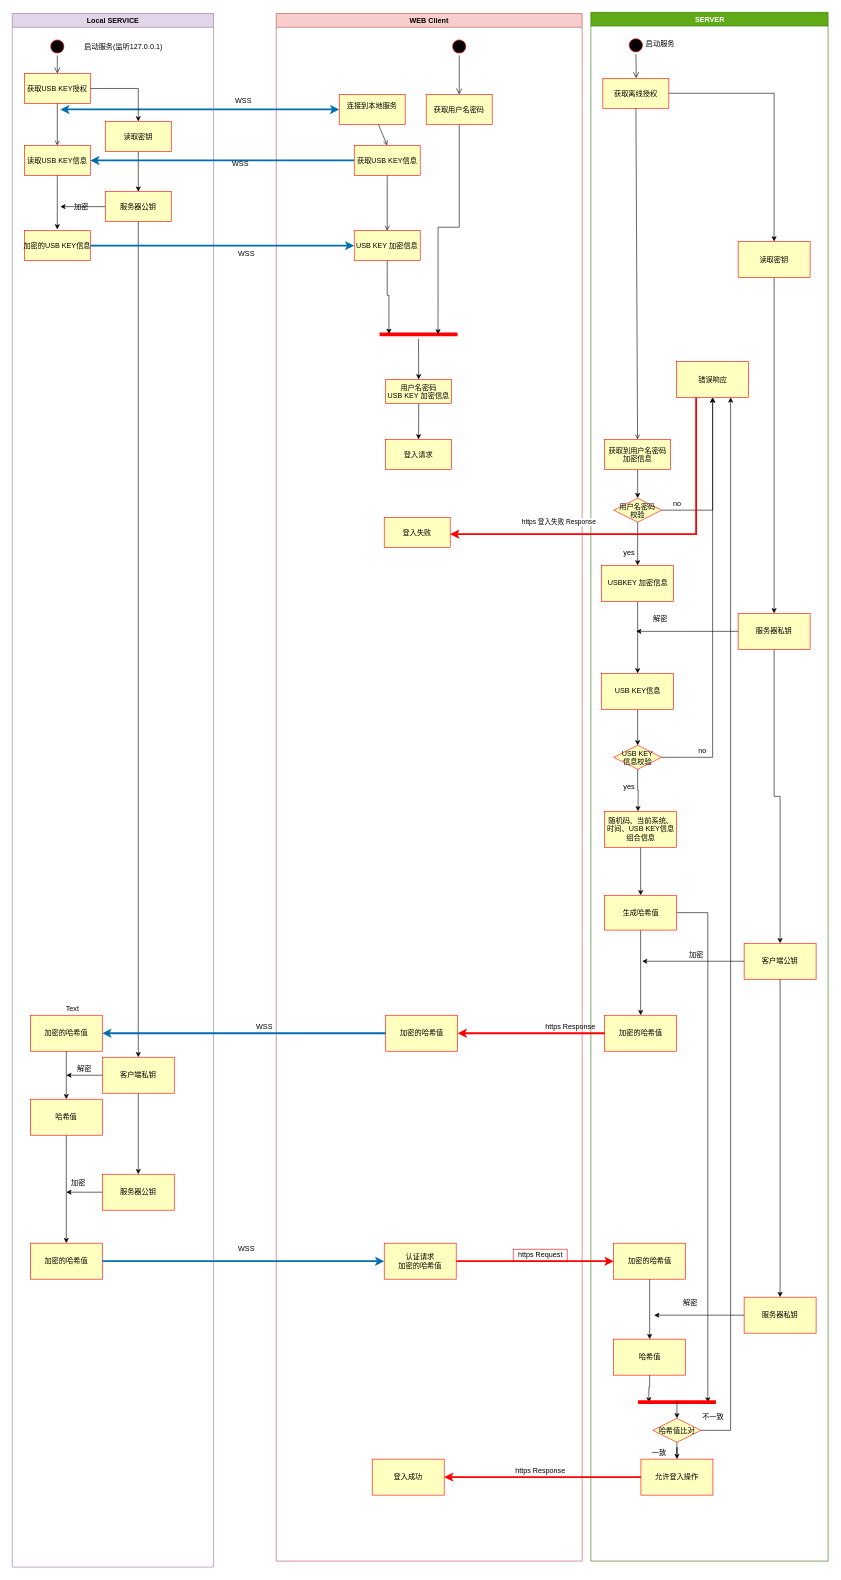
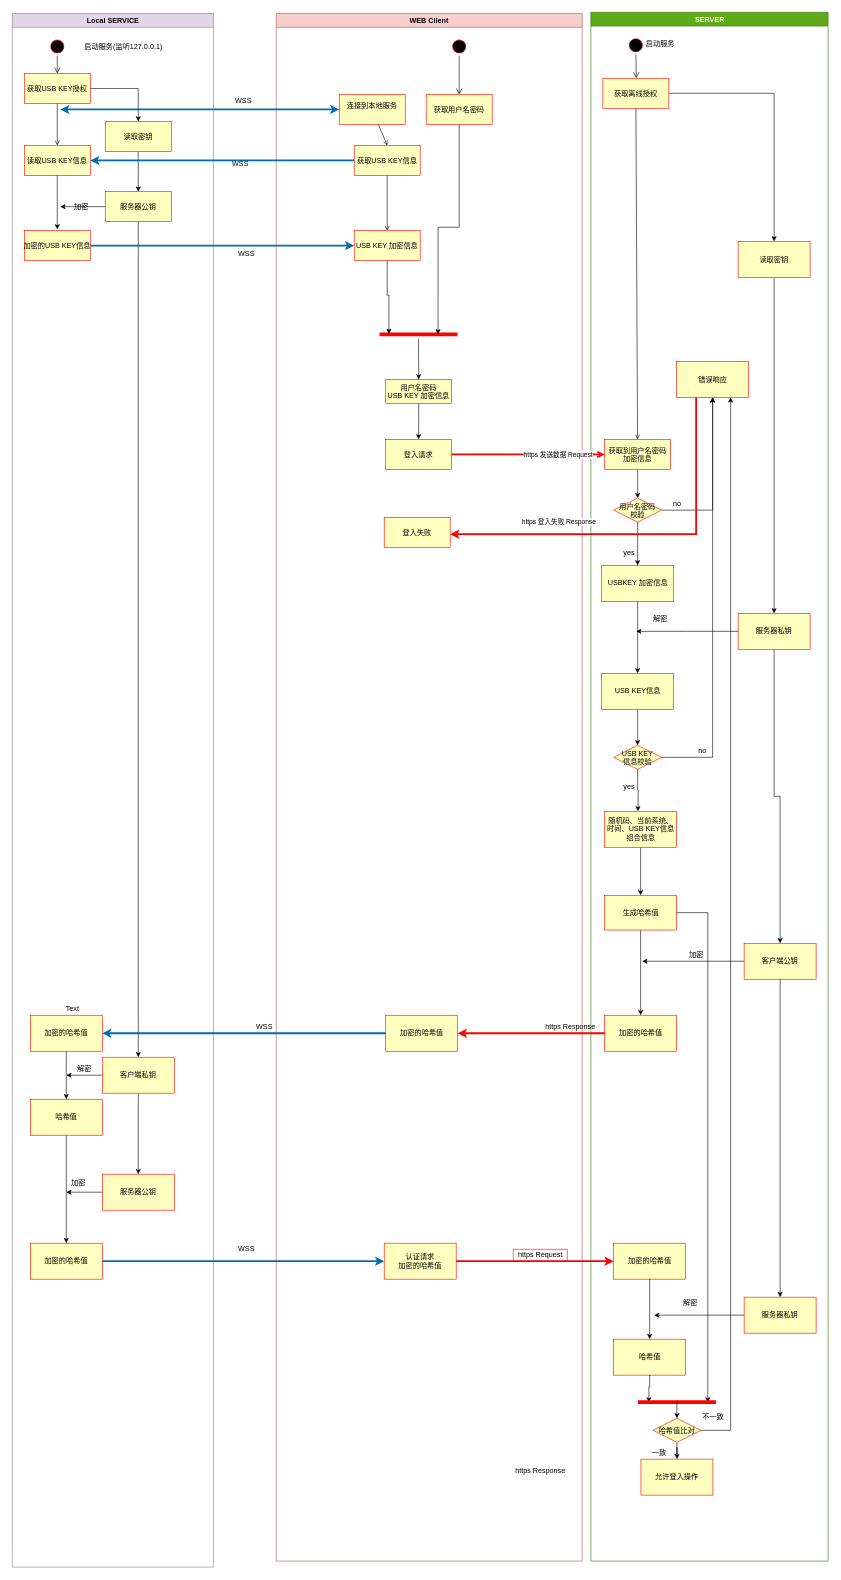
edge "登入请求" -> "获取到用户名密码 加密信息": added, label "https 发送数据 Request"
node "登入成功": removed
edge "允许登入操作" -> "登入成功": removed
